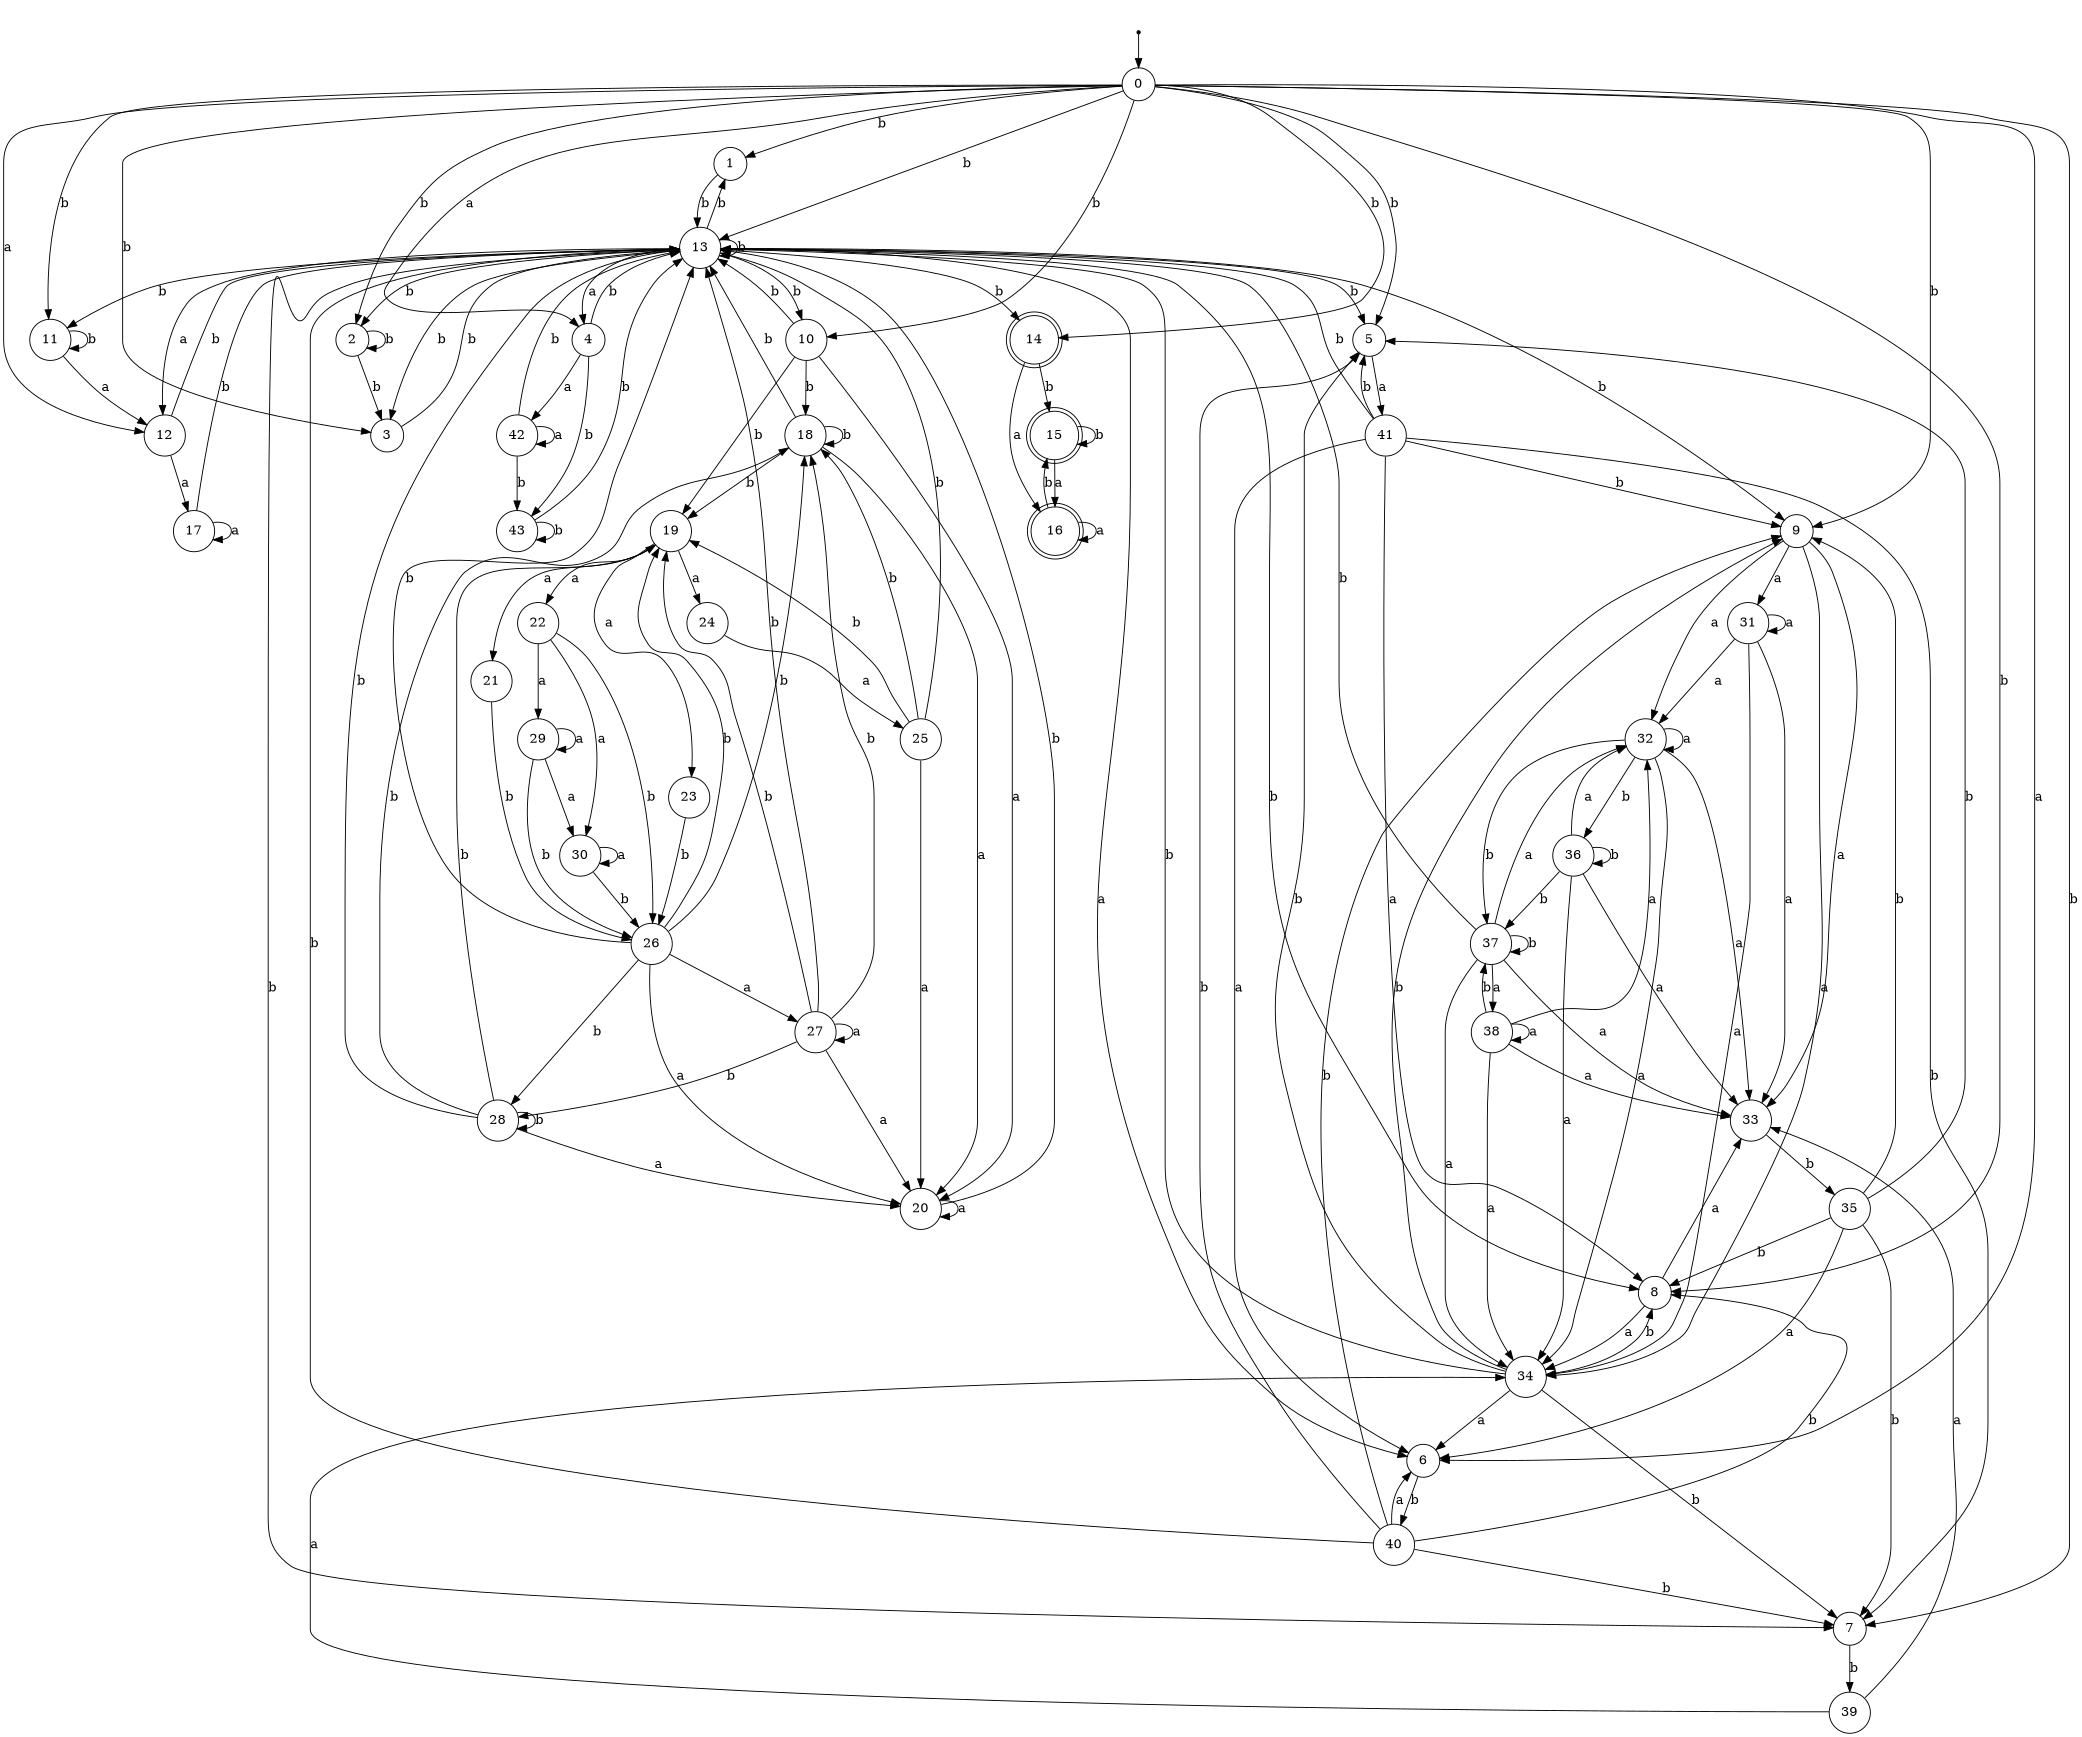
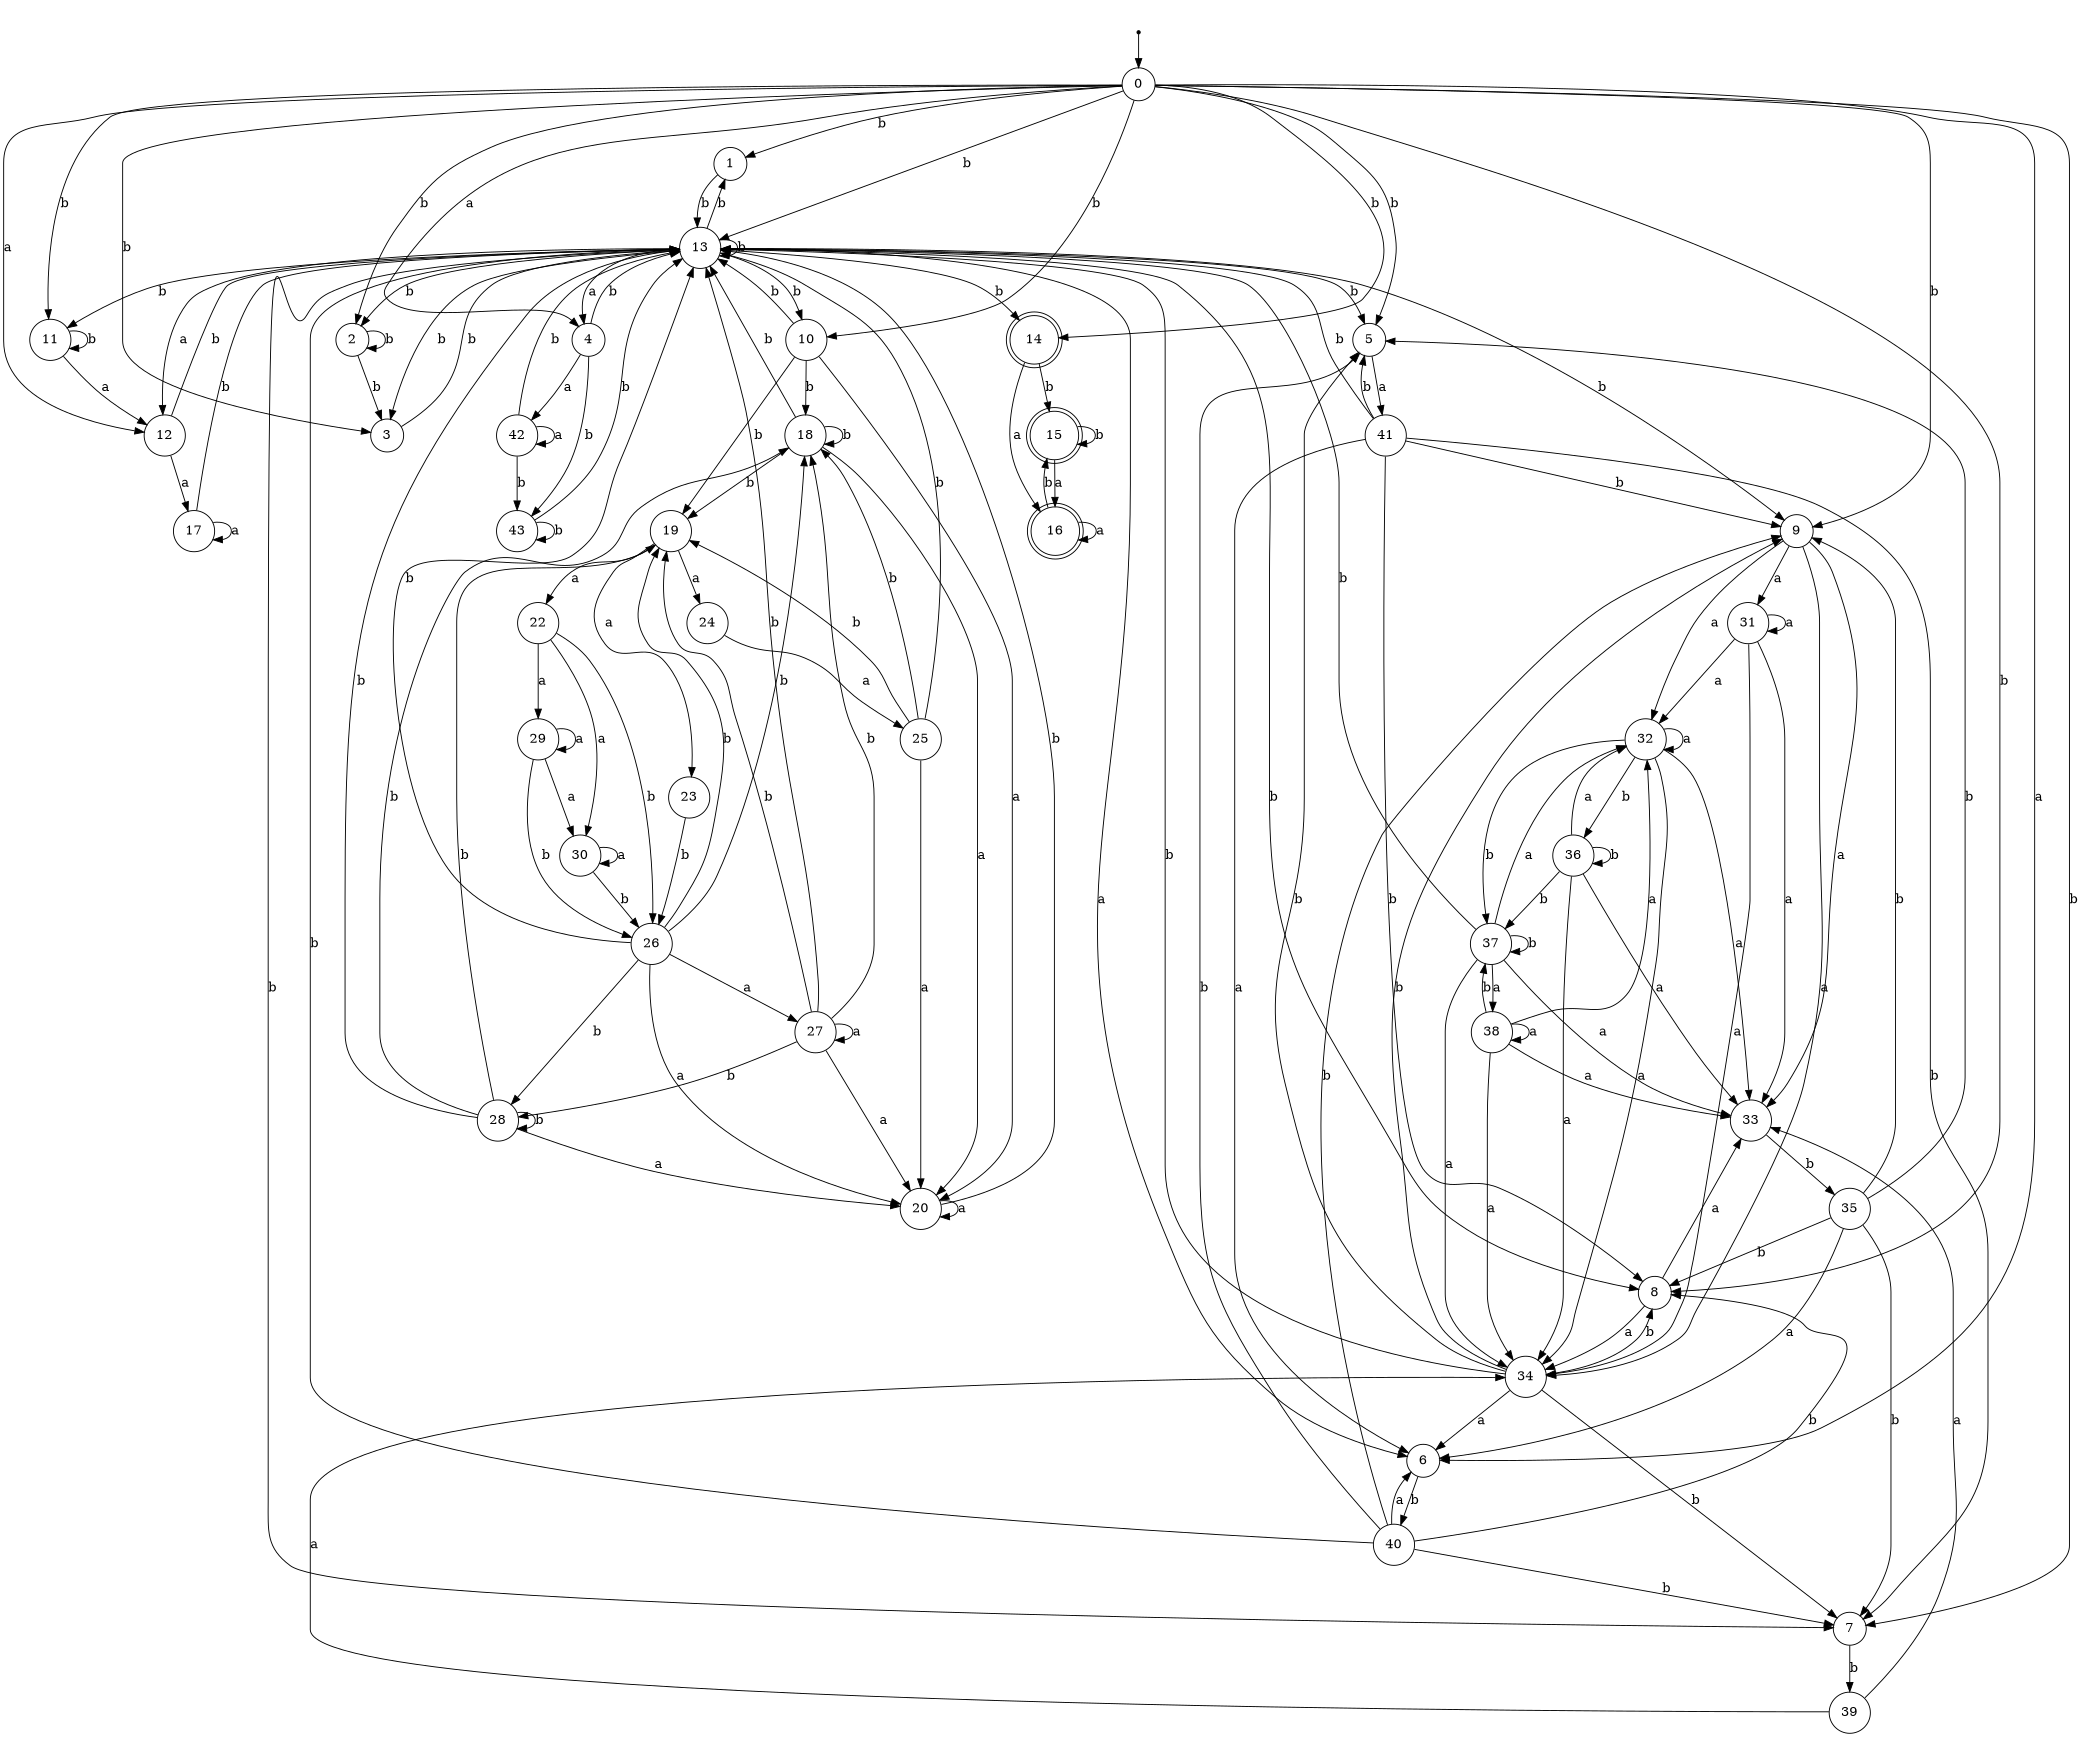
node "21": removed
edge "41" -> "8": label "a" -> "b"
